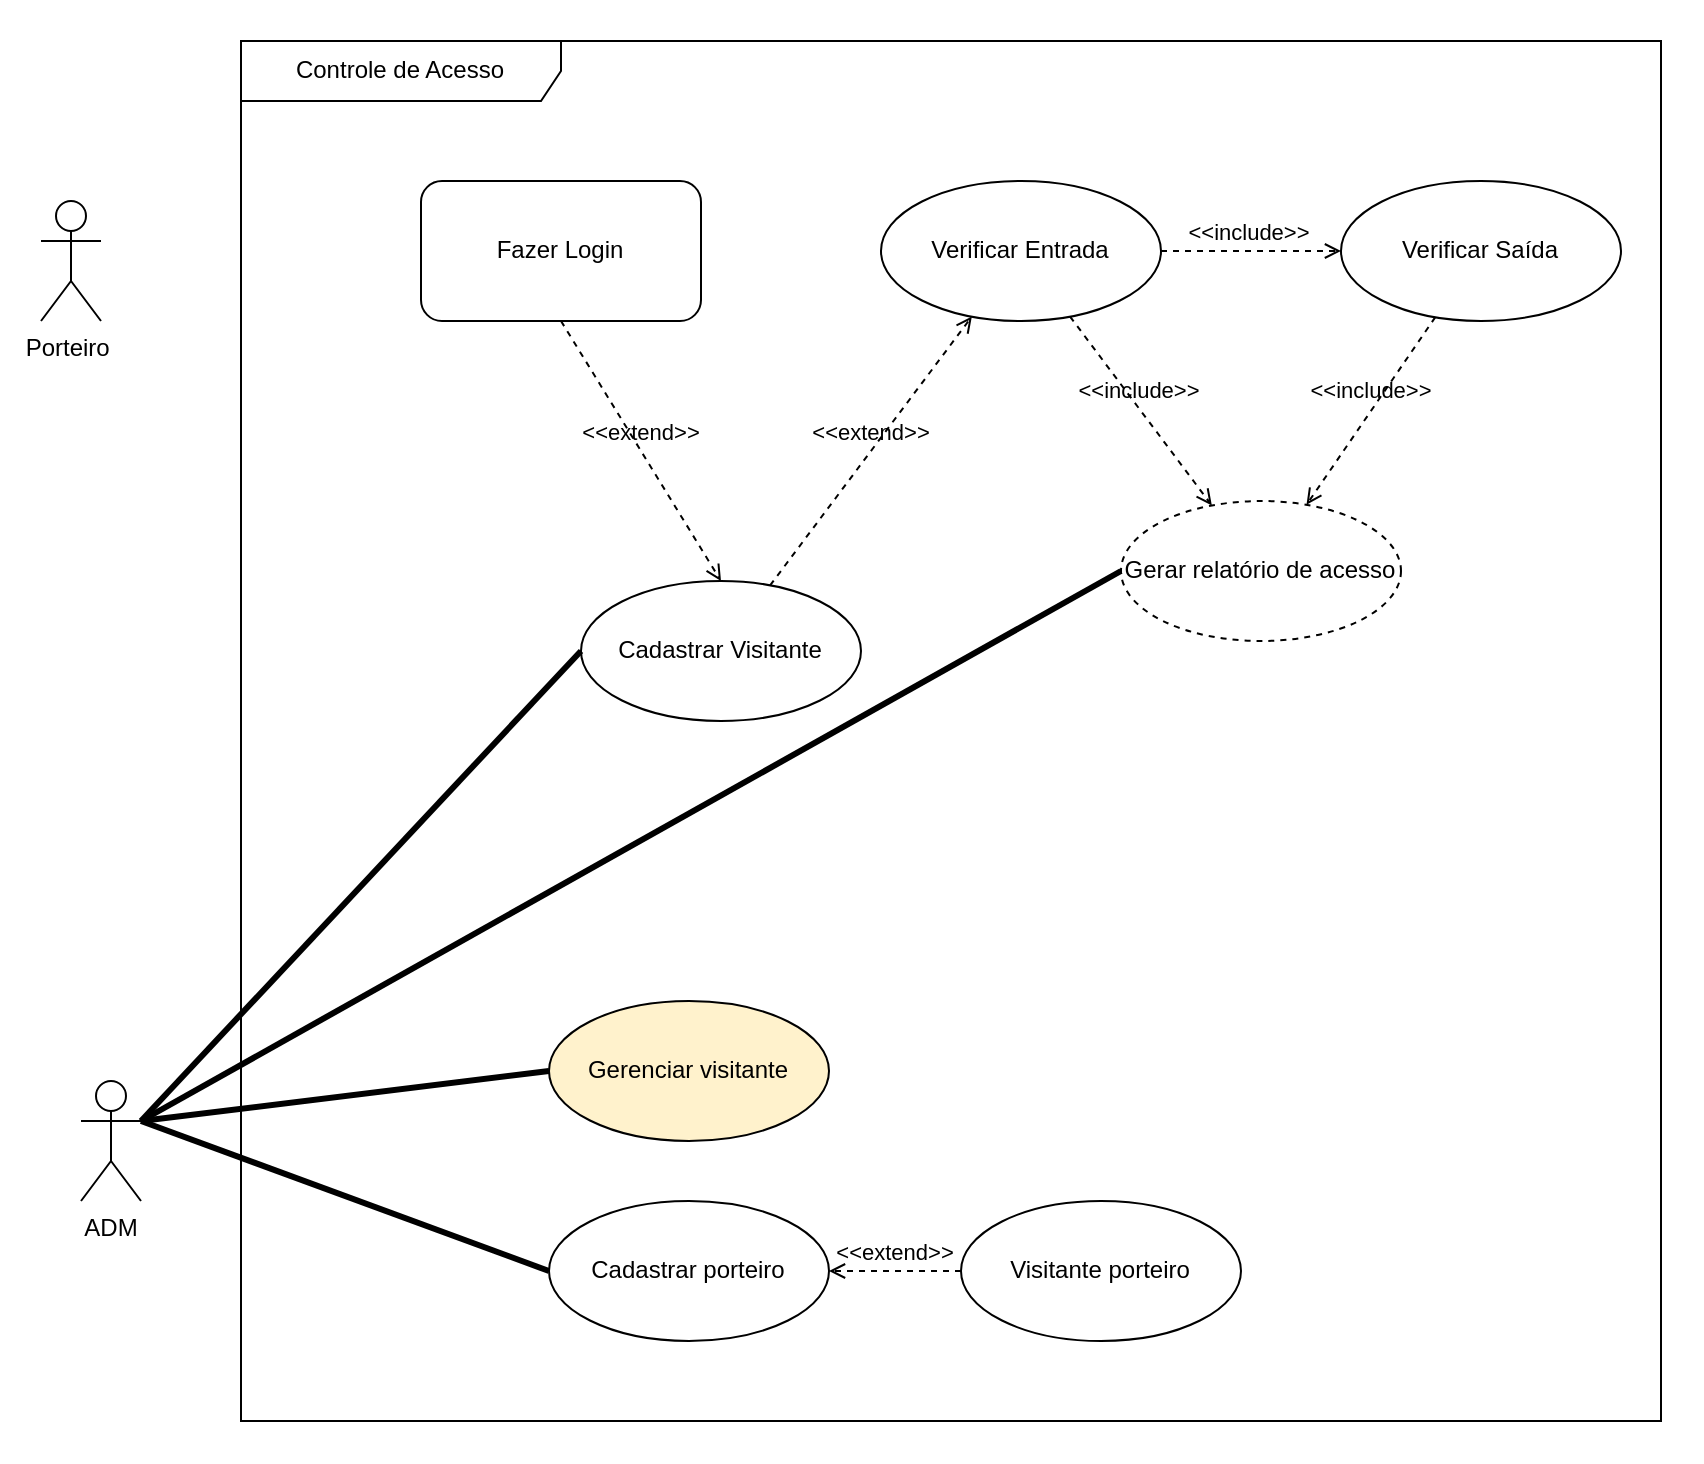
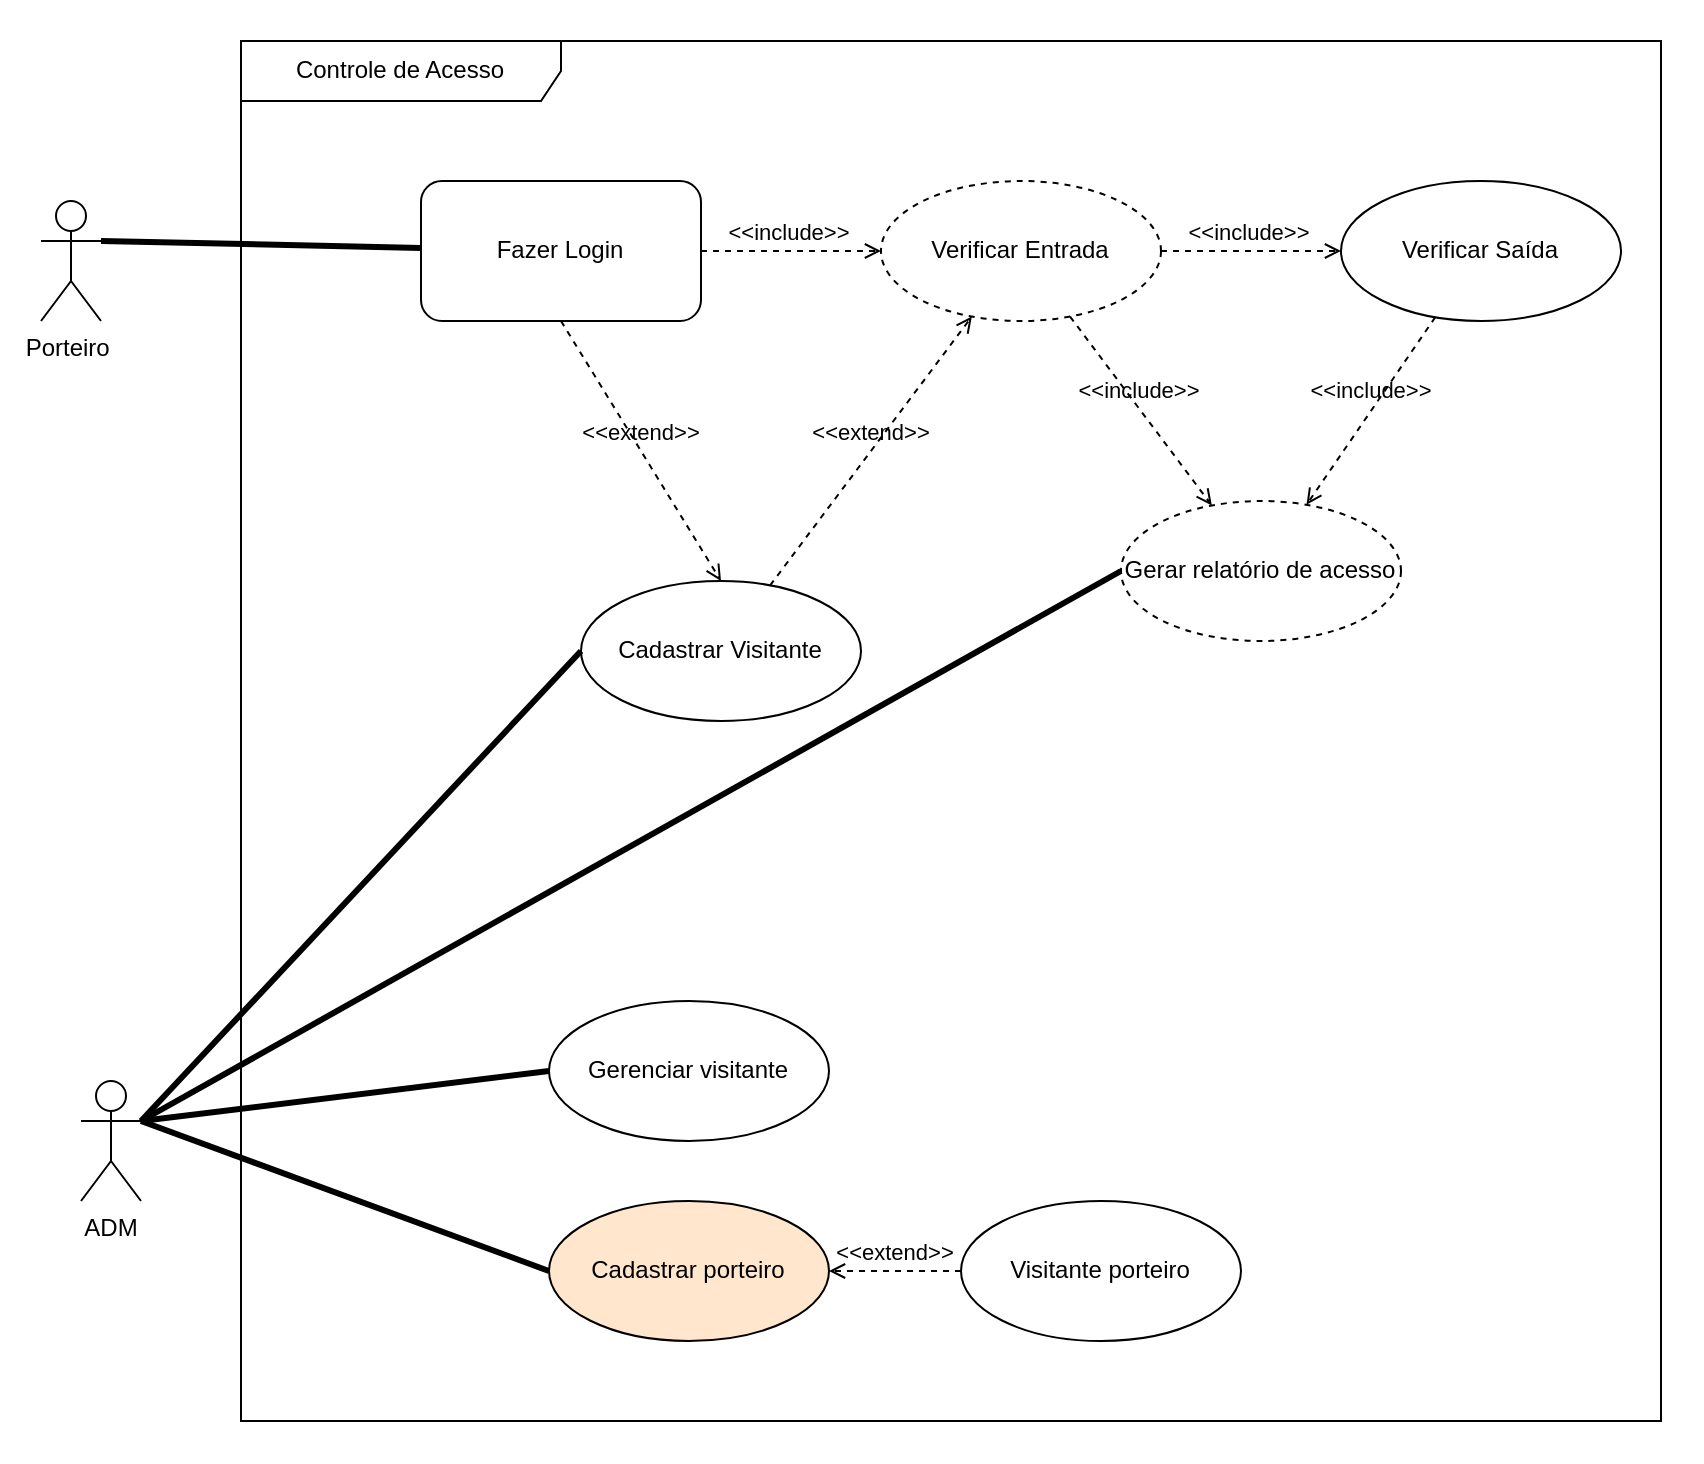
edge "Fazer Login" -- "Porteiro": added
edge "Fazer Login" -> "Verificar Entrada": added, label "<<include>>"
node "Verificar Entrada": style solid -> dashed
node "Gerenciar visitante": fillcolor #fff2cc -> #ffffff
node "Cadastrar porteiro": fillcolor #ffffff -> #ffe6cc
